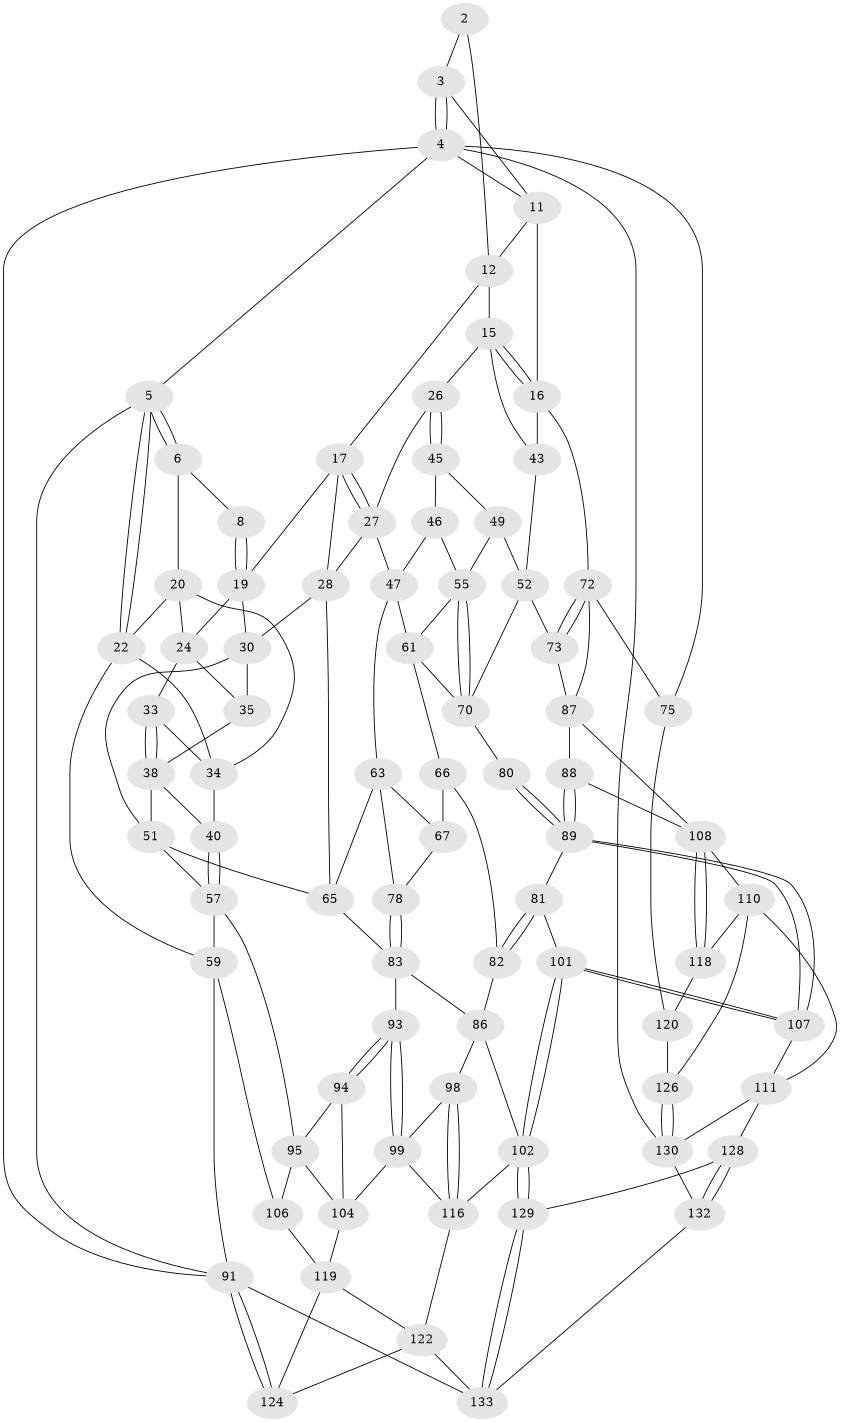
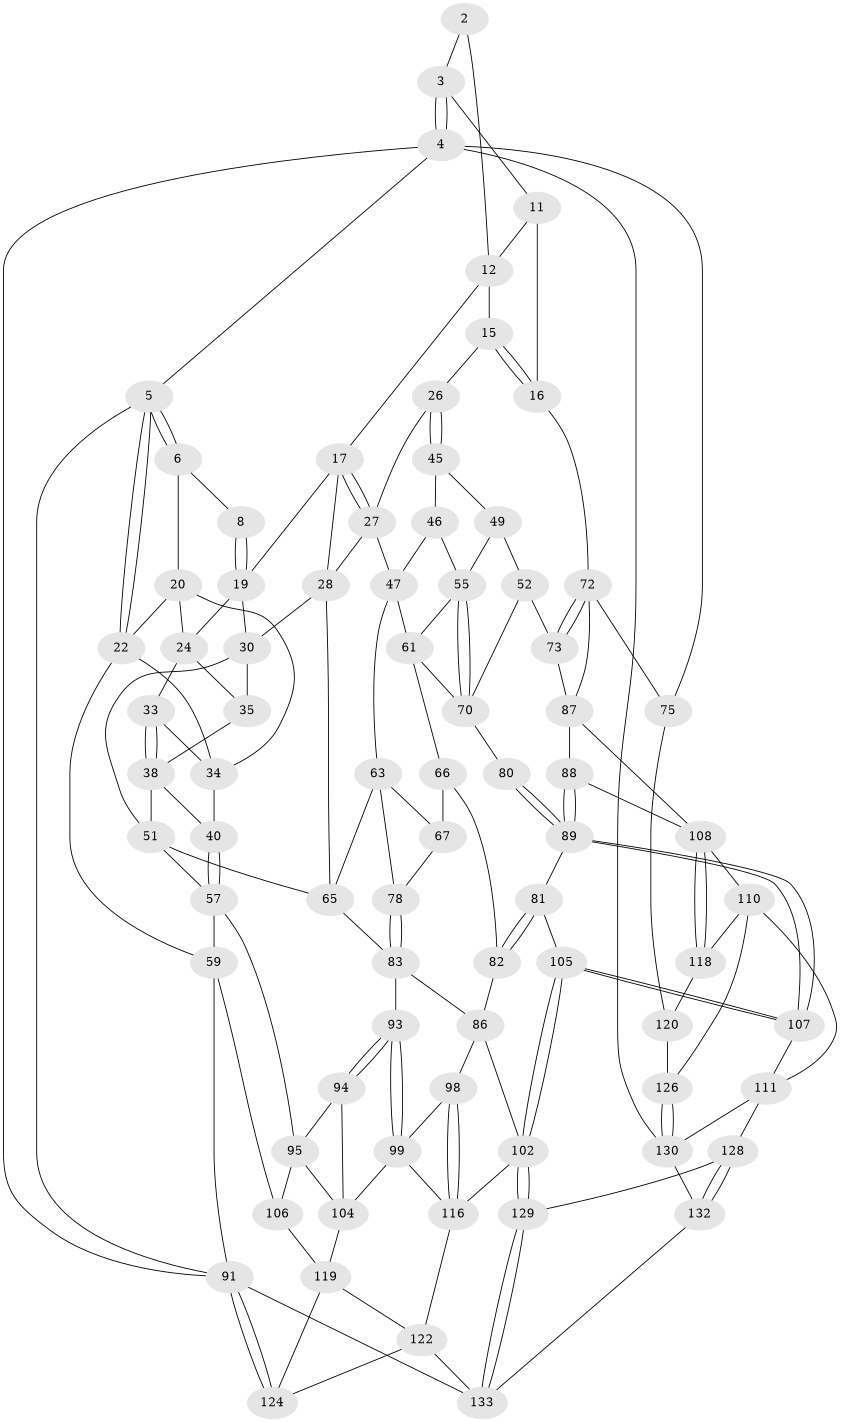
edge "4" -- "11": removed
node "43": removed
node "101": label "101" -> "105"
